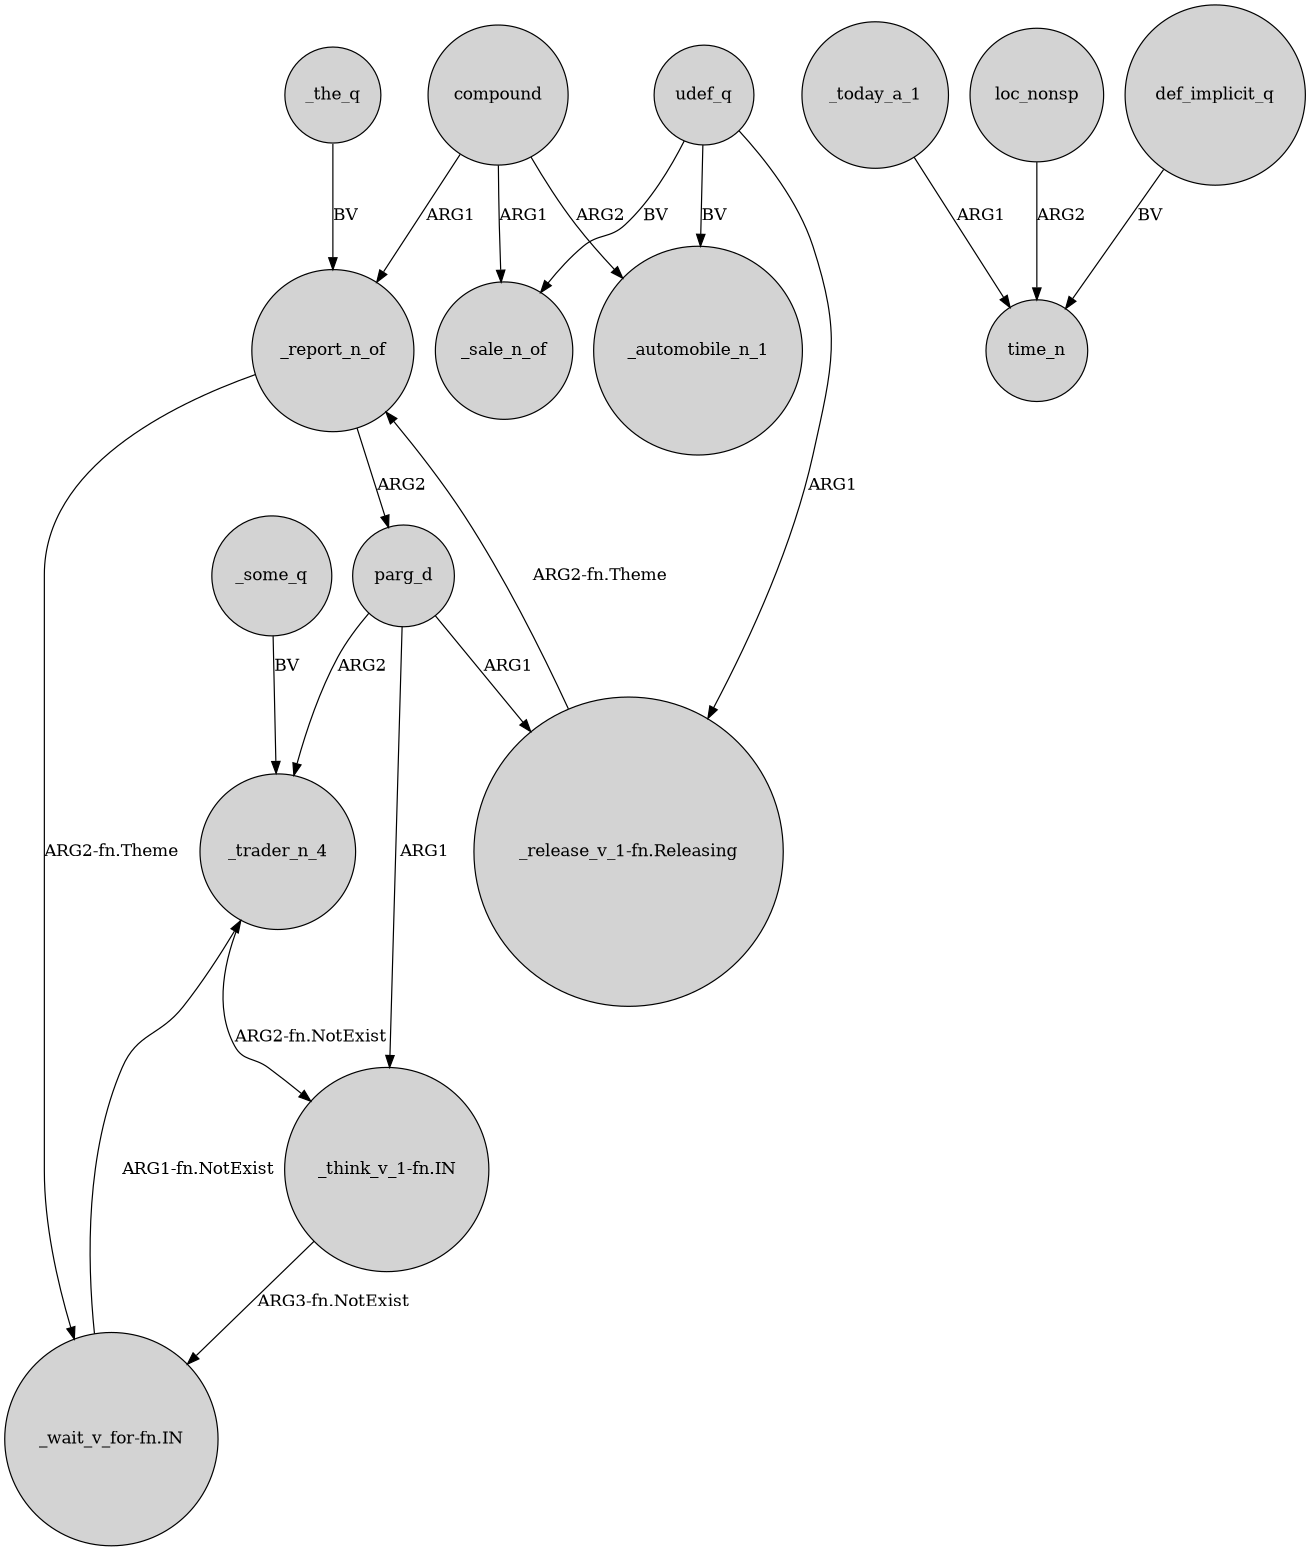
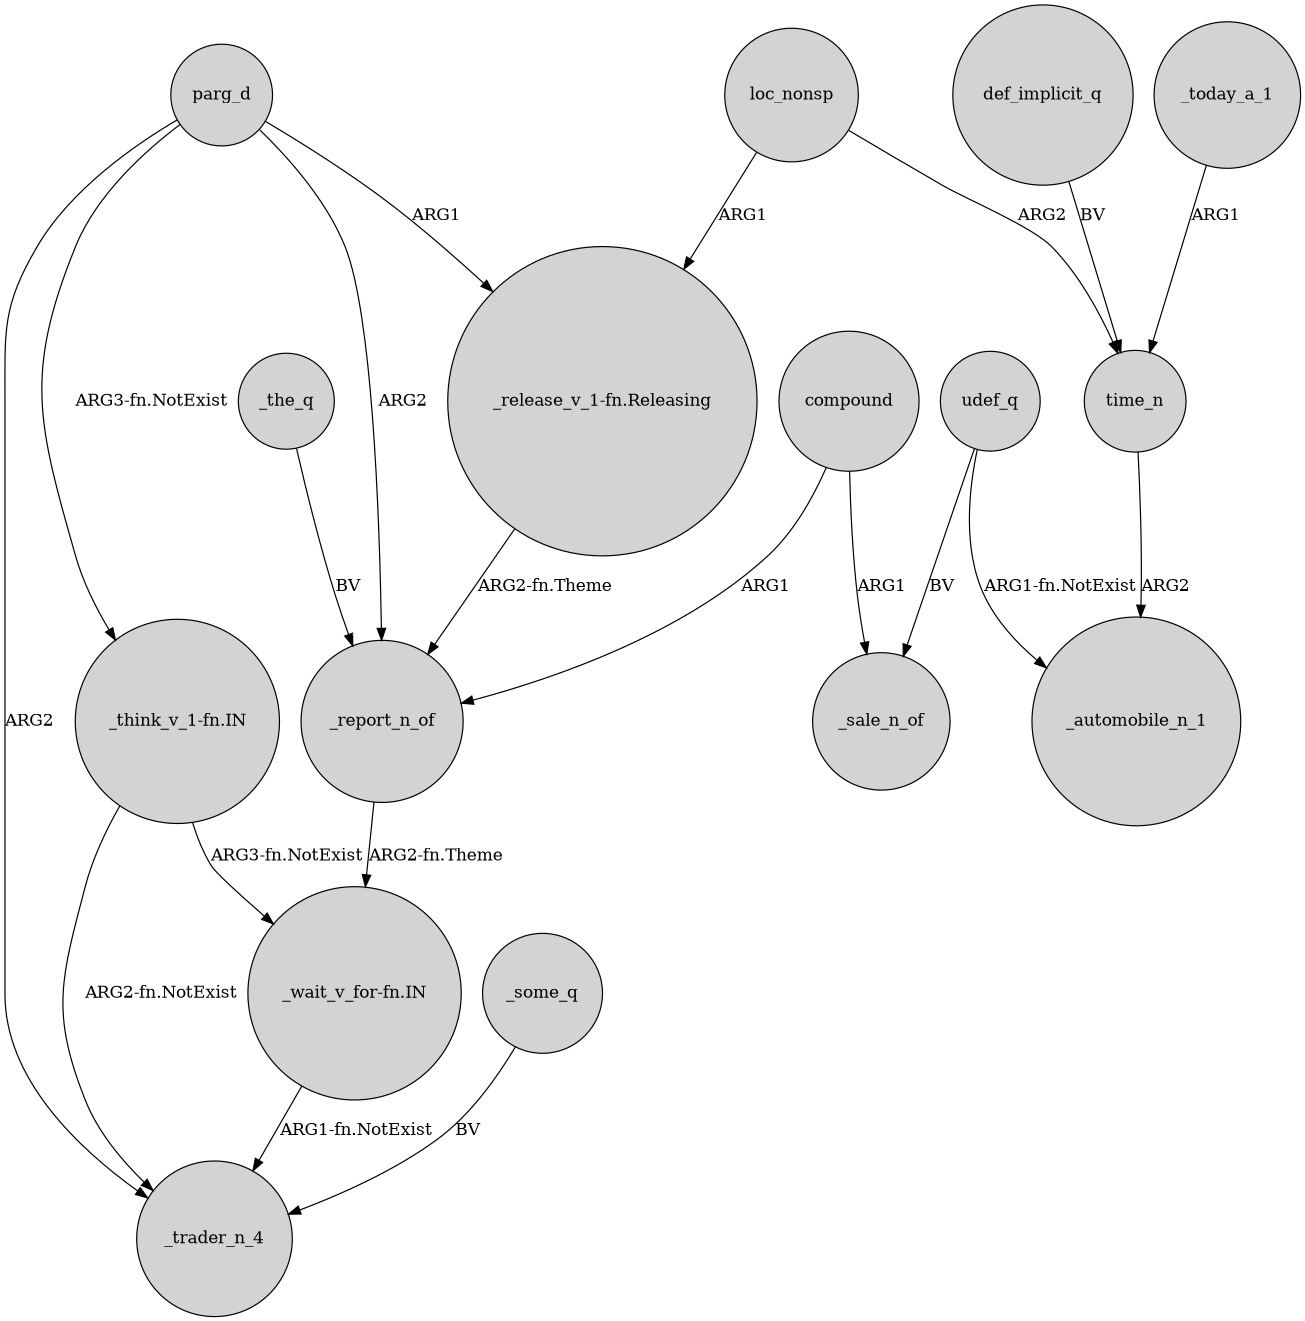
edge "compound" -> "_automobile_n_1": now "time_n" -> "_automobile_n_1"
edge "udef_q" -> "_automobile_n_1": label "BV" -> "ARG1-fn.NotExist"
edge "udef_q" -> "_release_v_1-fn.Releasing": now "loc_nonsp" -> "_release_v_1-fn.Releasing"
edge "_report_n_of" -> "parg_d": reversed
edge "parg_d" -> "_think_v_1-fn.IN": label "ARG1" -> "ARG3-fn.NotExist"
edge "_trader_n_4" -> "_think_v_1-fn.IN": reversed
